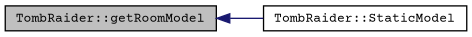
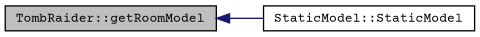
node "TombRaider::StaticModel": label "TombRaider::StaticModel" -> "StaticModel::StaticModel"
